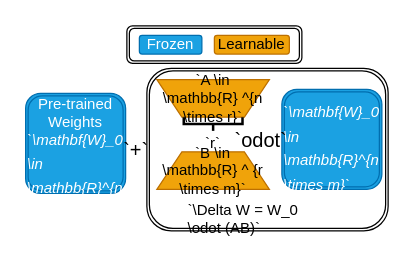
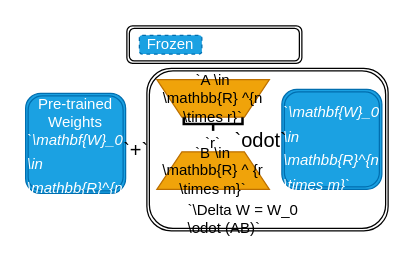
node "Frozen": style solid -> dashed
node "Learnable": removed
